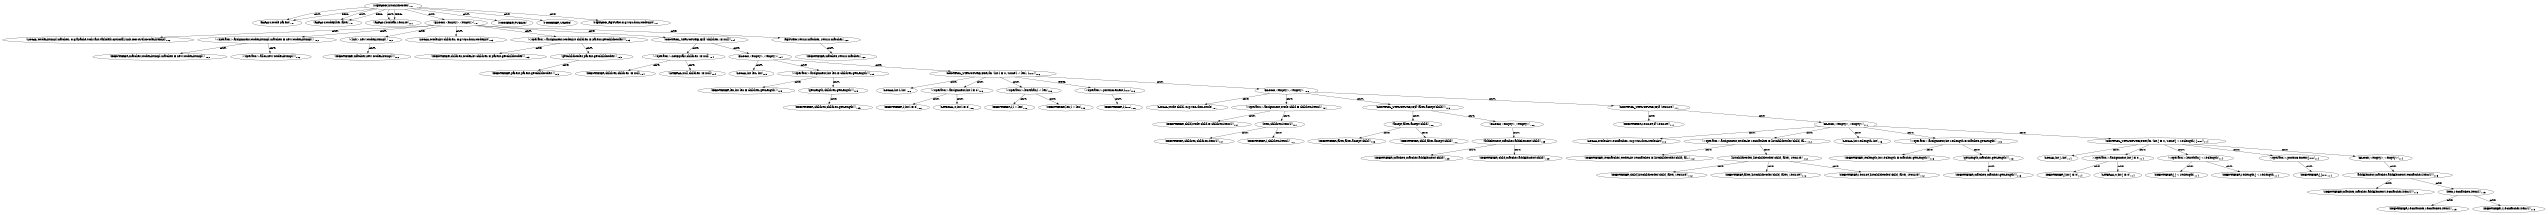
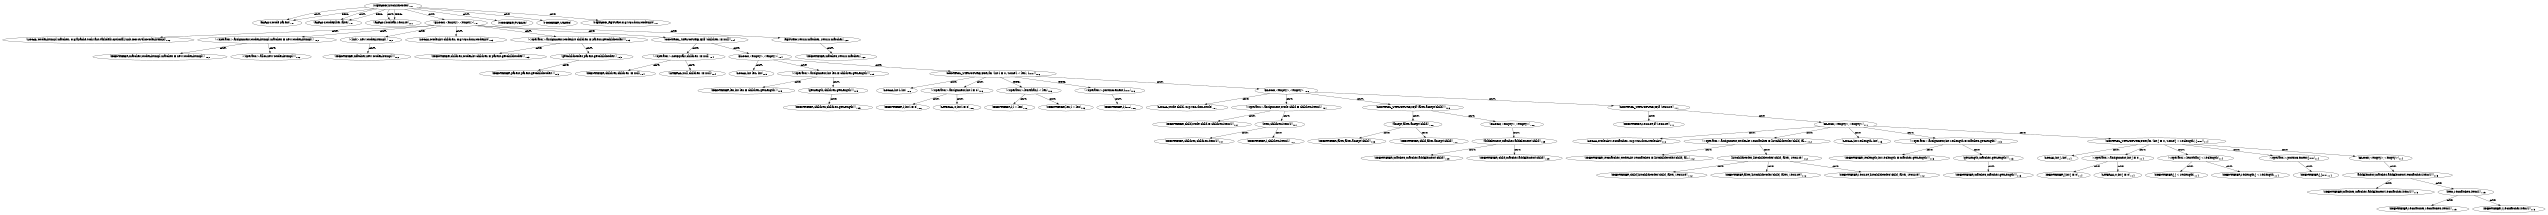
edge "(CONTROL_STRUCTURE,FOR,for (int i = 0; Some(i < len); i++))" -> "(<operator>.lessThan,i < len)": label "AST: " -> "DDG: "
